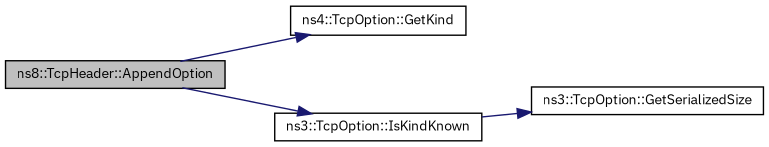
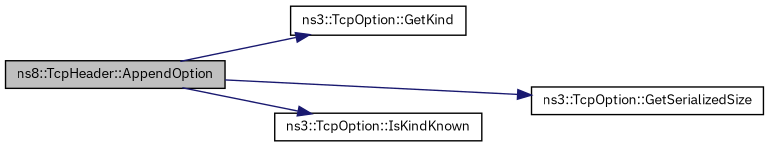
node "ns4::TcpOption::GetKind": label "ns4::TcpOption::GetKind" -> "ns3::TcpOption::GetKind"
edge "ns3::TcpOption::IsKindKnown" -> "ns3::TcpOption::GetSerializedSize": now "ns8::TcpHeader::AppendOption" -> "ns3::TcpOption::GetSerializedSize"
